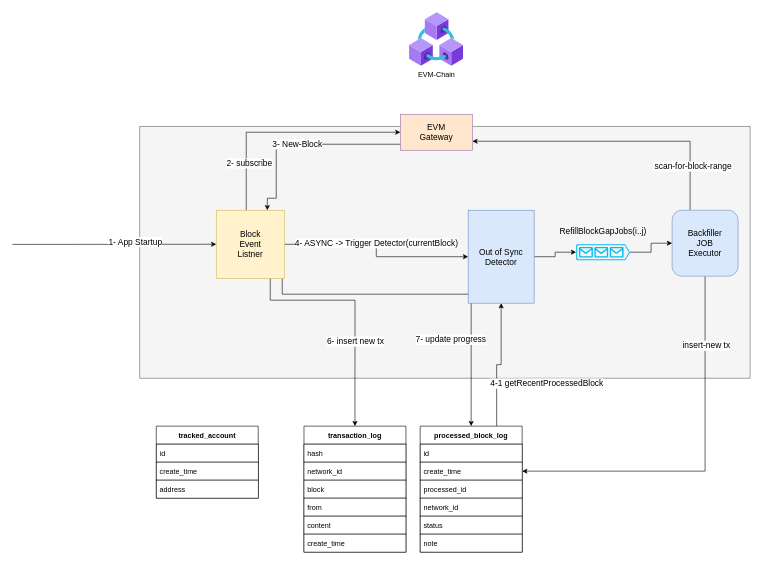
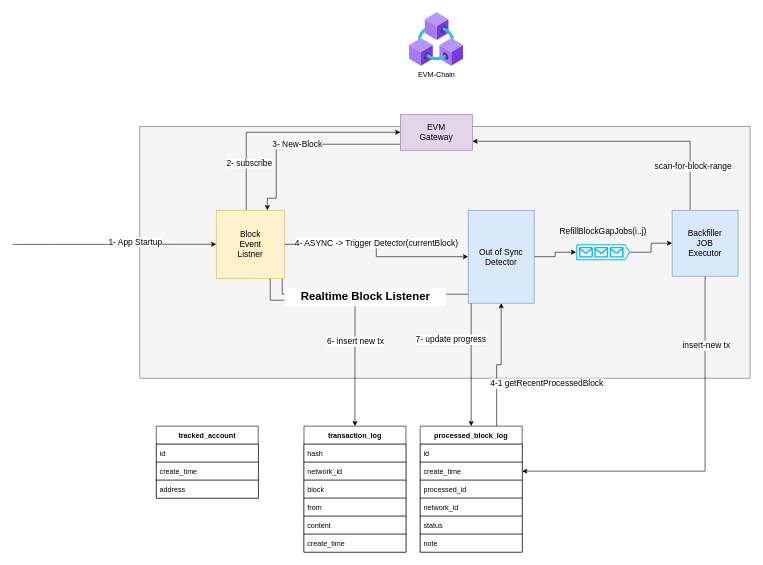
node "EVM Gateway": fillcolor #ffe6cc -> #e1d5e7
node "Backfiller JOB Executor": shape rounded rectangle -> rectangle
node "Realtime Block Listener": added
